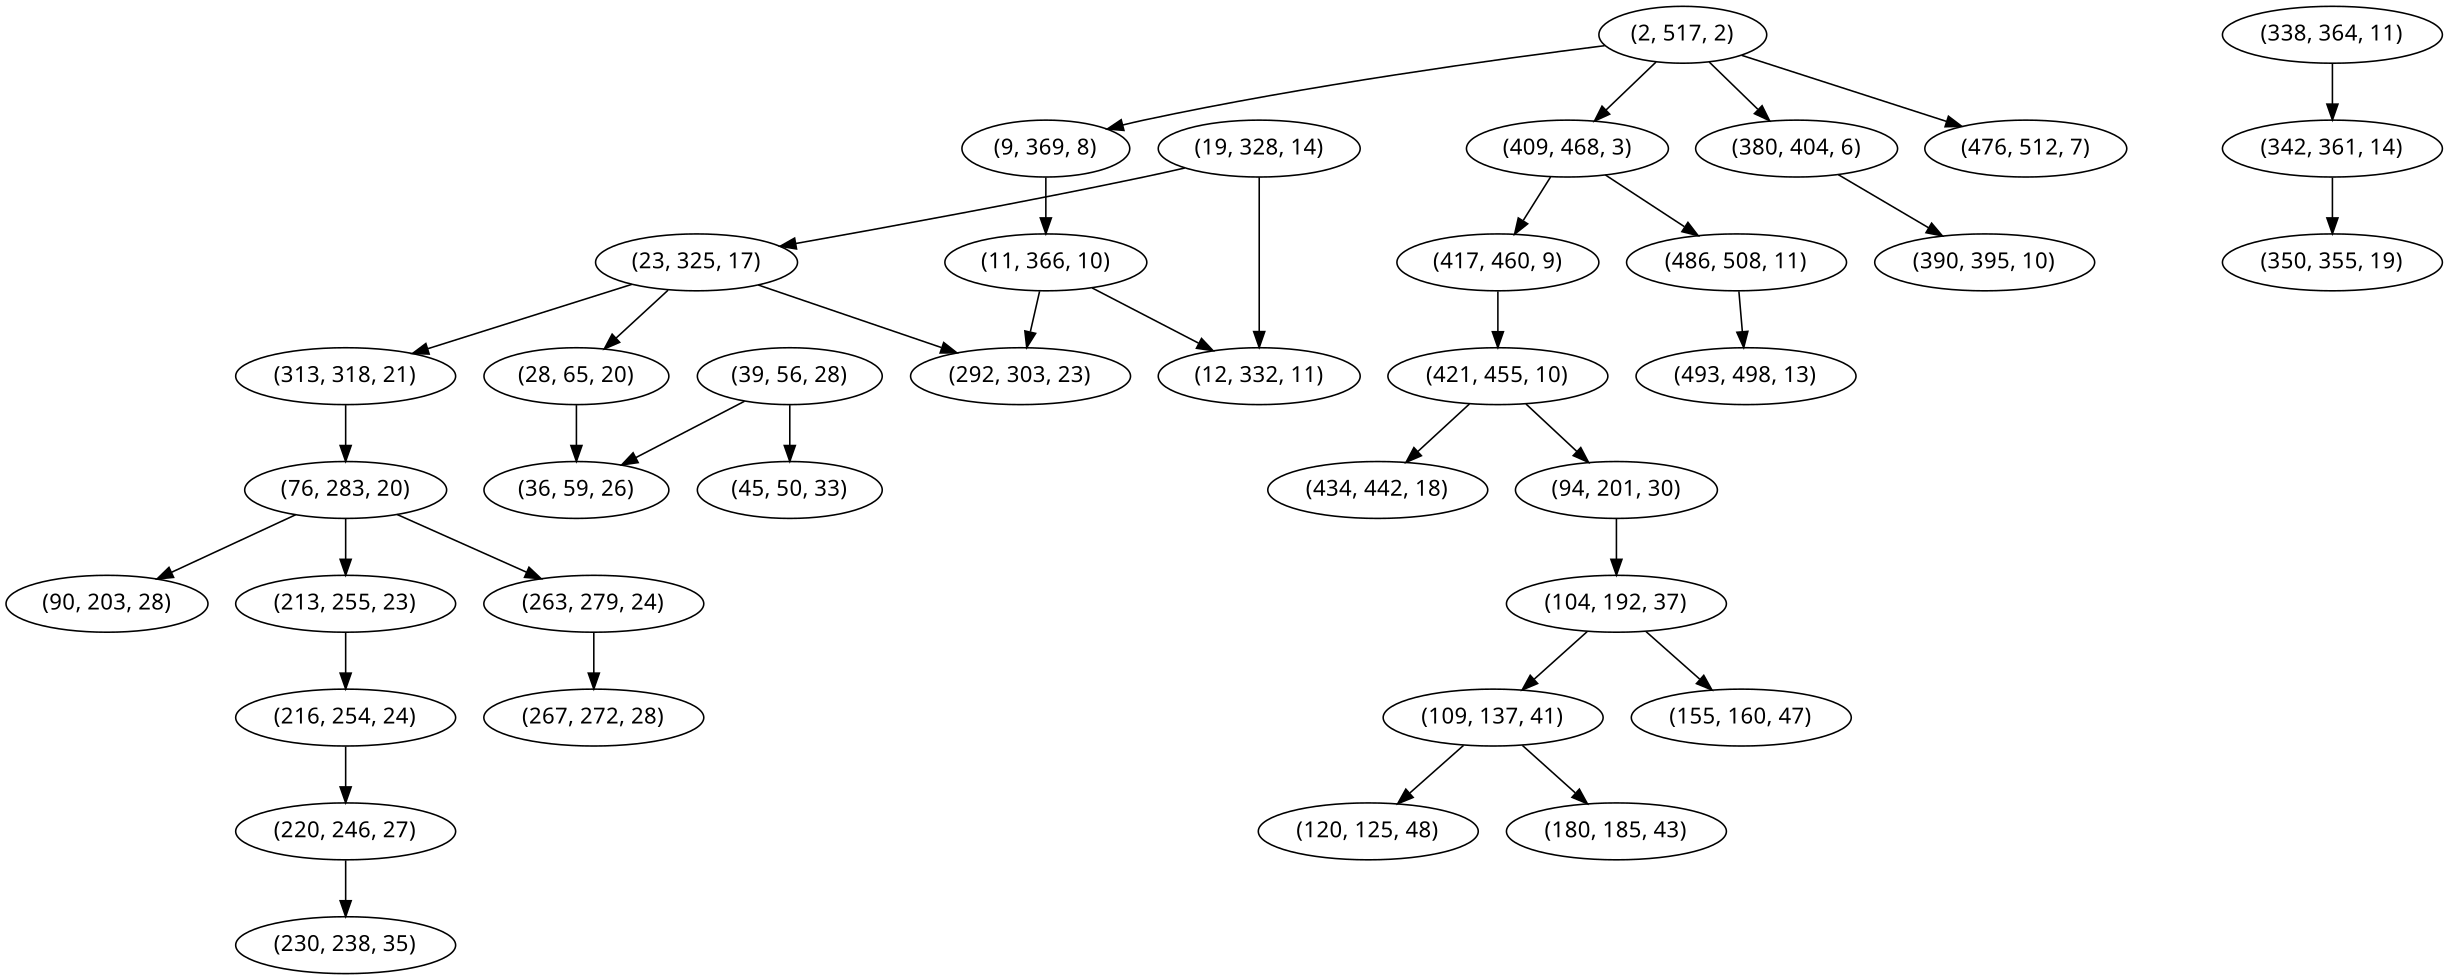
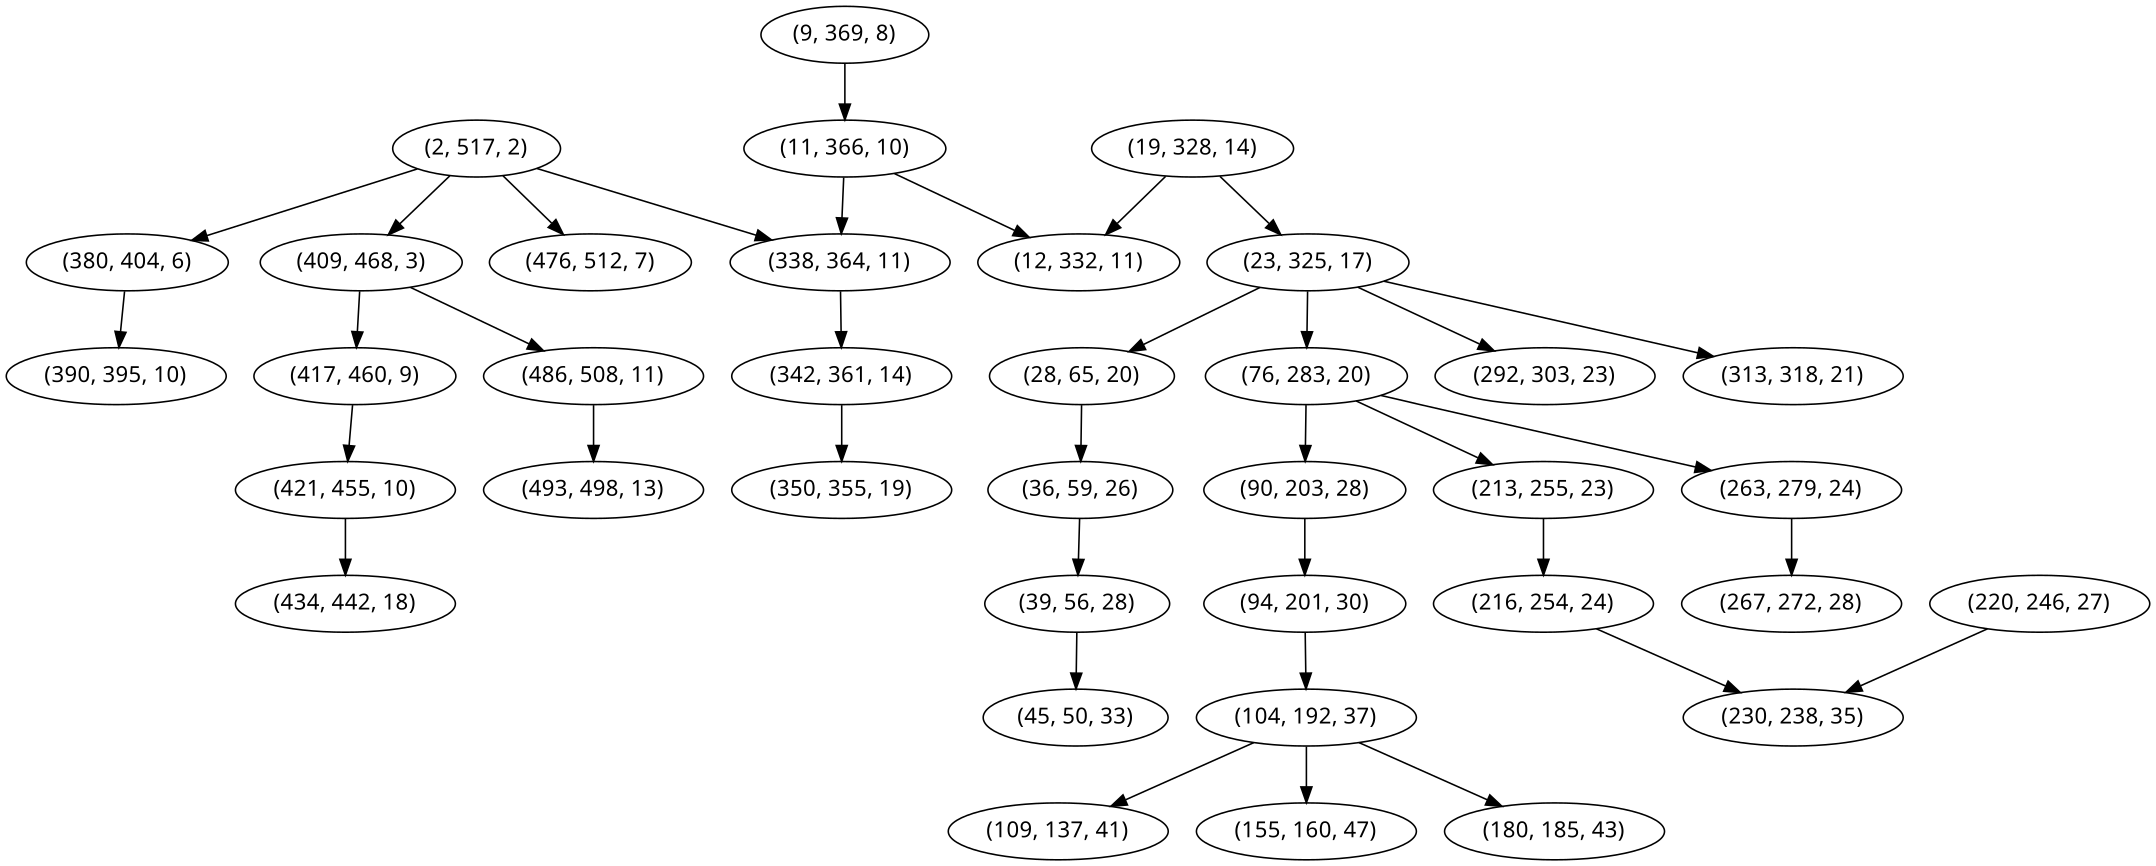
edge "(2, 517, 2)" -> "(9, 369, 8)": now "(2, 517, 2)" -> "(338, 364, 11)"
edge "(11, 366, 10)" -> "(292, 303, 23)": now "(11, 366, 10)" -> "(338, 364, 11)"
edge "(313, 318, 21)" -> "(76, 283, 20)": now "(23, 325, 17)" -> "(76, 283, 20)"
edge "(421, 455, 10)" -> "(94, 201, 30)": now "(90, 203, 28)" -> "(94, 201, 30)"
edge "(39, 56, 28)" -> "(36, 59, 26)": reversed
edge "(216, 254, 24)" -> "(220, 246, 27)": now "(216, 254, 24)" -> "(230, 238, 35)"
edge "(109, 137, 41)" -> "(180, 185, 43)": now "(104, 192, 37)" -> "(180, 185, 43)"
node "(120, 125, 48)": removed
